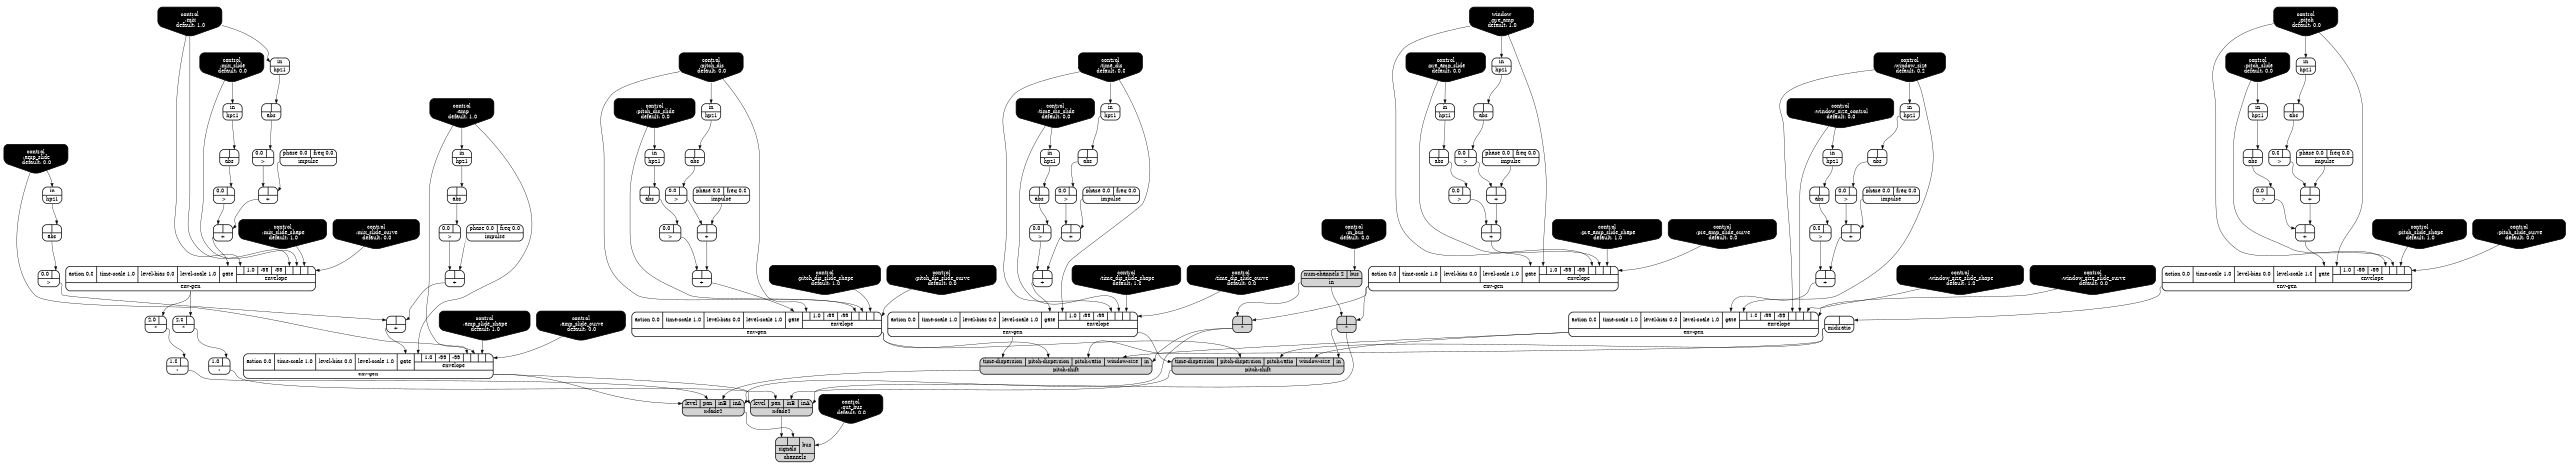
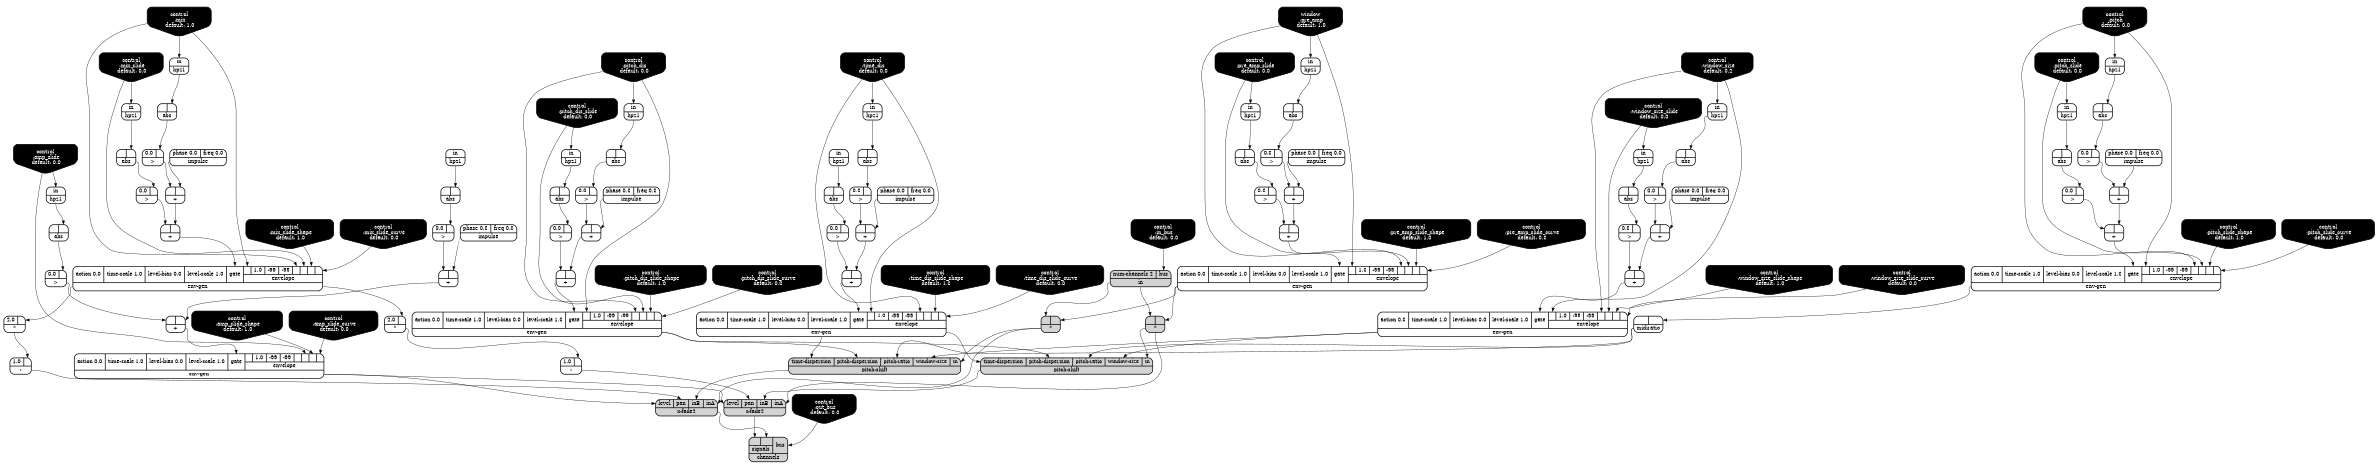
node "control :amp default: 1.0": removed
node "control :time_dis_slide default: 0.0": removed
node "control :window_size_control default: 0.0": label "control :window_size_control default: 0.0" -> "control :window_size_slide default: 0.0"
